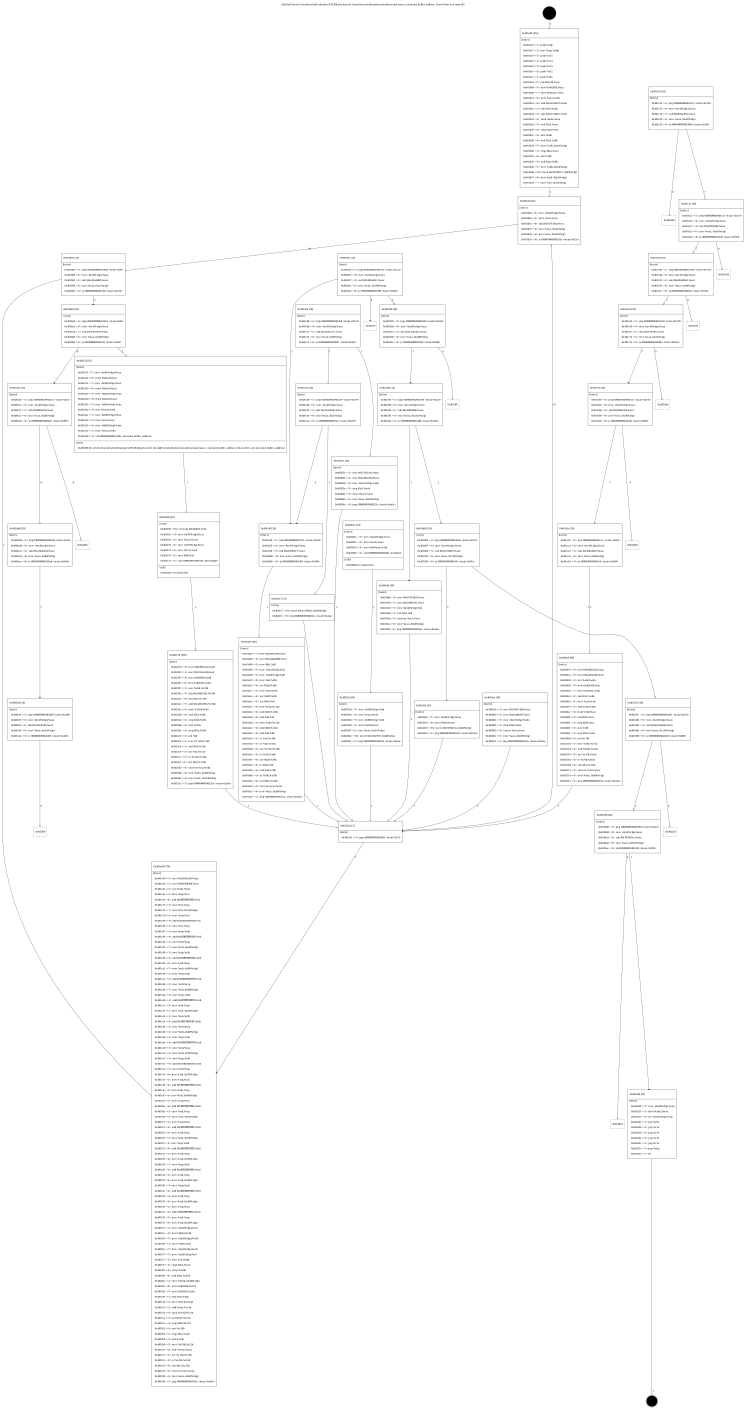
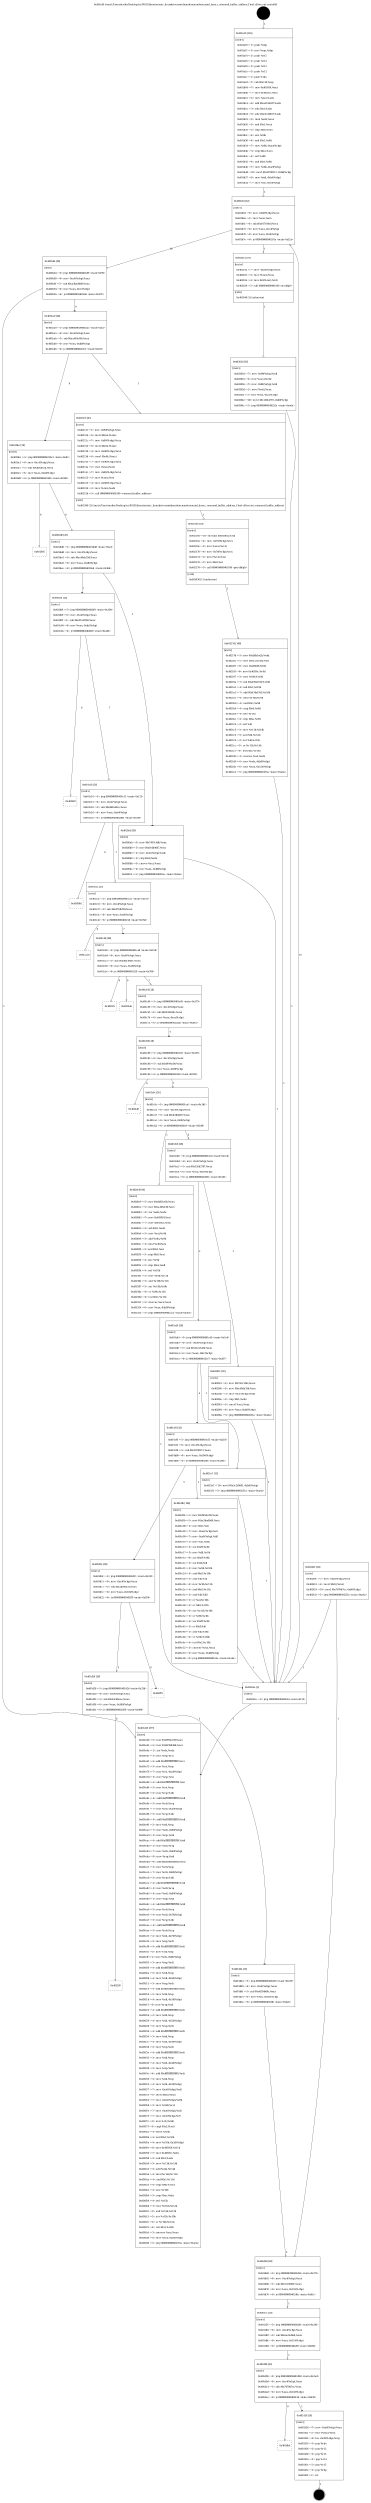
edge "0x401c2c [28]" -> "0x401c48 [28]": arrowhead onormal -> tee
edge "0x401b64 [32]" -> "0x40201a [19]": added, label "1"
edge "0x401c64 [28]" -> "0x4023da": now "0x401c48 [28]" -> "0x4023da"
edge "0x401d0c [28]" -> "0x401cf0 [28]": reversed
node "0x401fdb [30]": removed
edge "0x401d60 [28]" -> "0x40240c [28]": reversed
edge "0x401bd8 [28]" -> "0x4020ab [30]": added, label "1"
edge "0x401bf4 [28]" -> "0x401c10 [28]": added, label "7"
node "0x4022f0": removed
edge "0x401c9c [28]" -> "0x401cb8 [28]": added, label "6"
